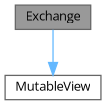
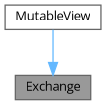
edge "Exchange" -> "MutableView": reversed
